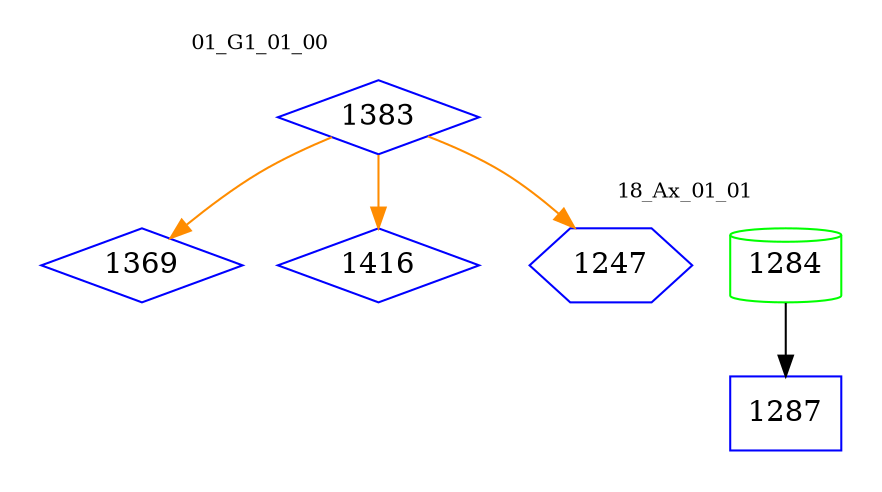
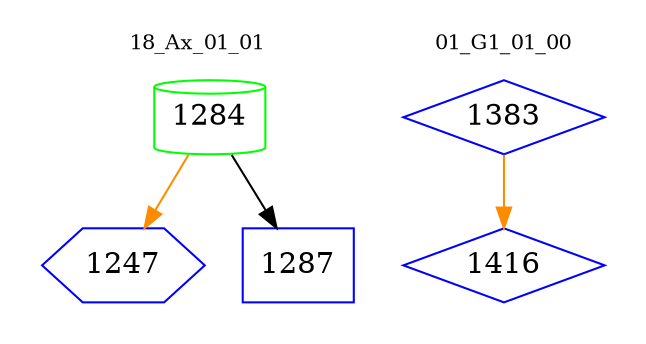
edge "1383" -> "1247": now "1284" -> "1247"
node "1369": removed
